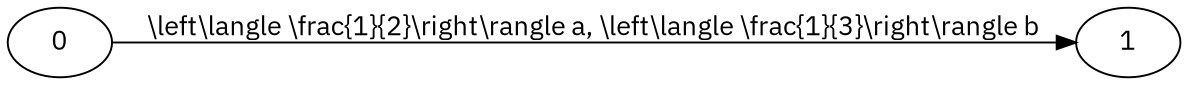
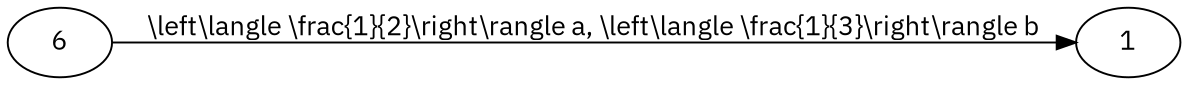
node "0": label "0" -> "6"
